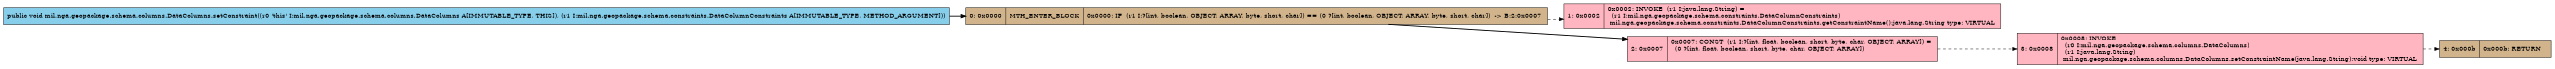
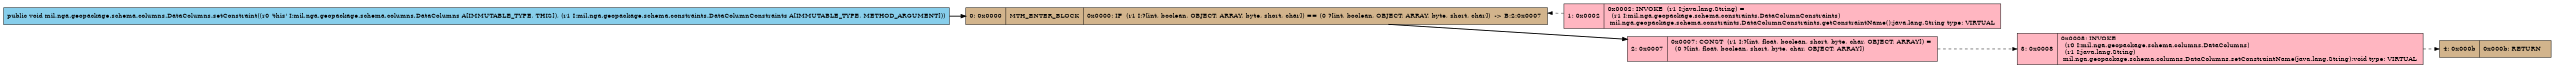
edge "0: 0x0000" -> "1: 0x0002": reversed
